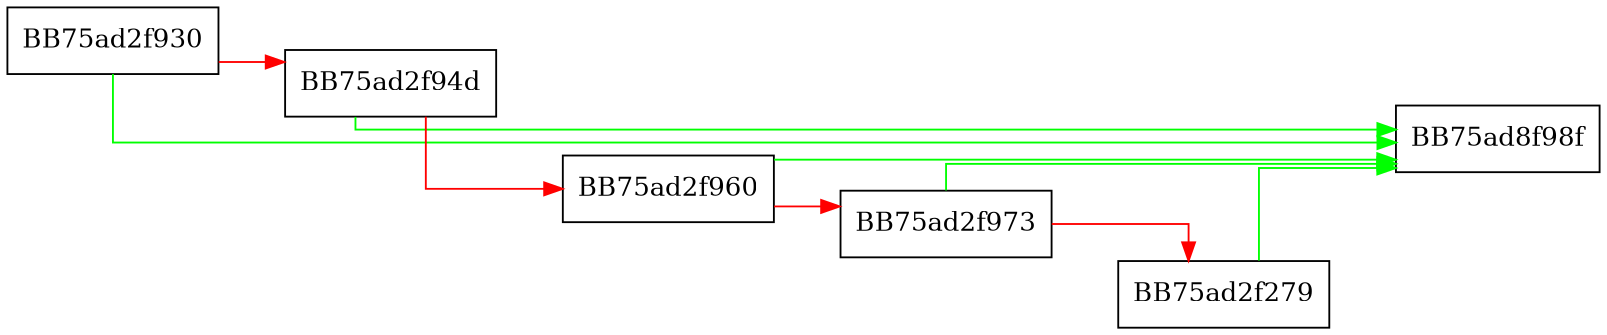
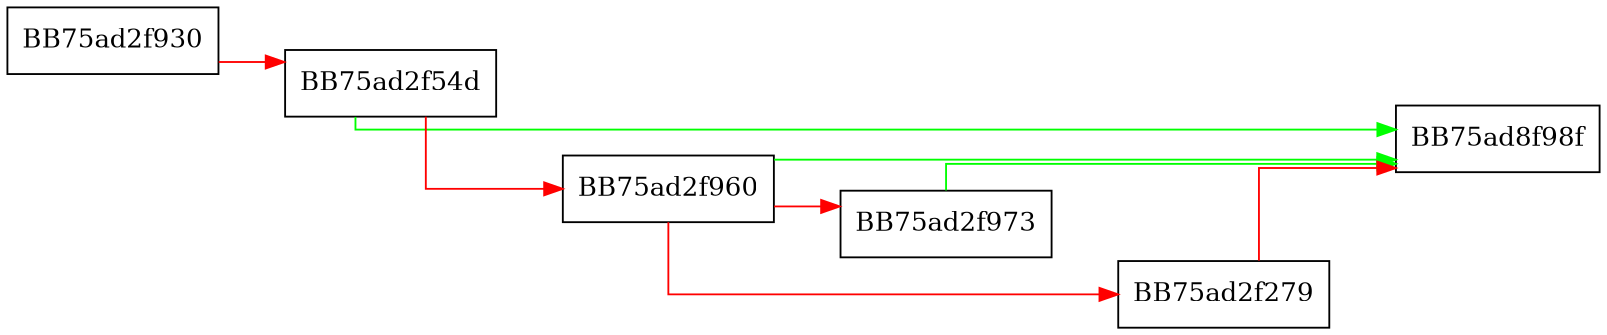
node "BB75ad2f94d": label "BB75ad2f94d" -> "BB75ad2f54d"
edge "BB75ad2f930" -> "BB75ad8f98f": removed
edge "BB75ad2f279" -> "BB75ad8f98f": color green -> red
edge "BB75ad2f973" -> "BB75ad2f279": now "BB75ad2f960" -> "BB75ad2f279"
